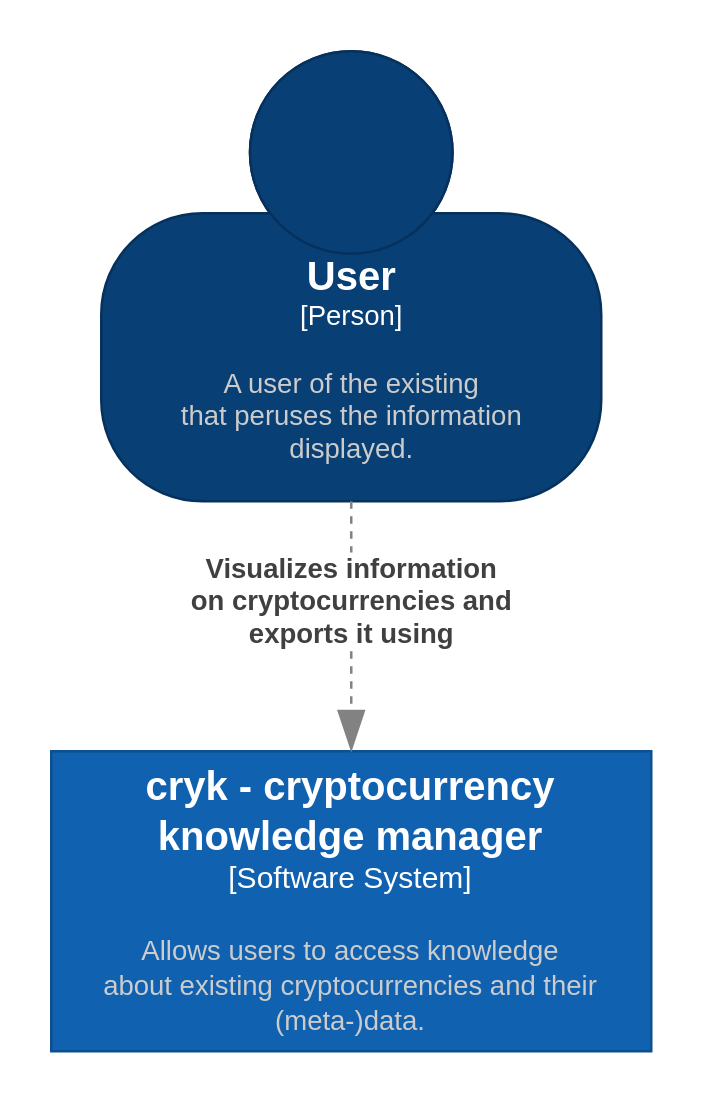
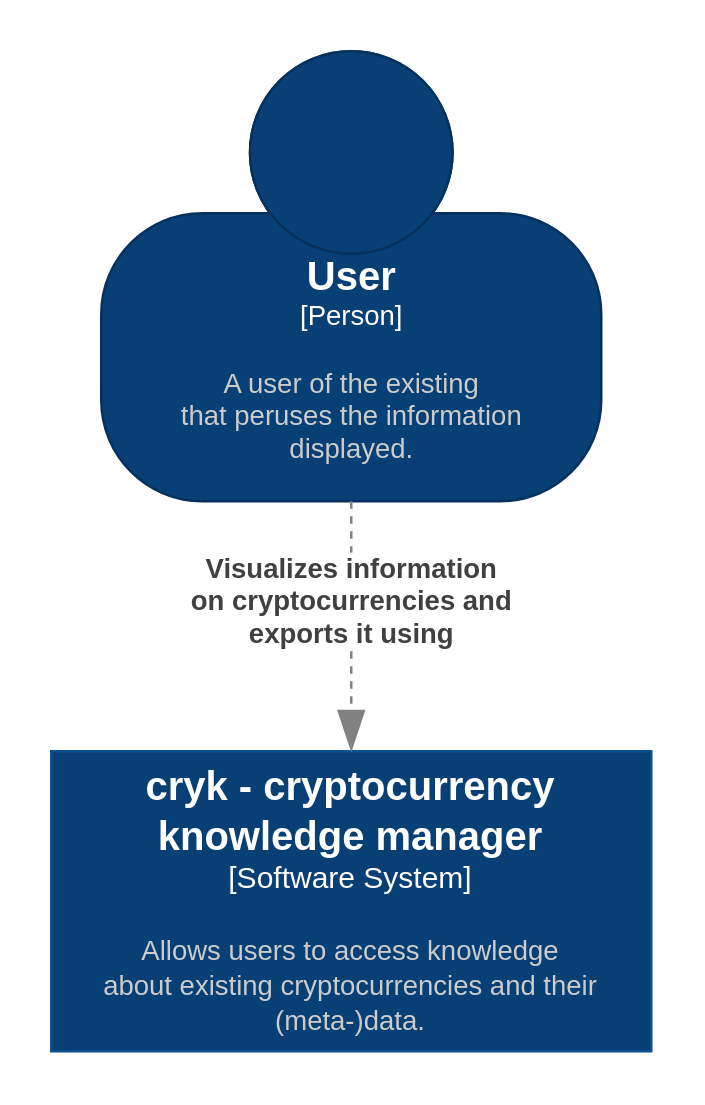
node "cryk - cryptocurrency knowledge manager [Software System] Allows users to access knowledge about existing cryptocurrencies and their (meta-)data.": fillcolor #1061b0 -> #083f75
